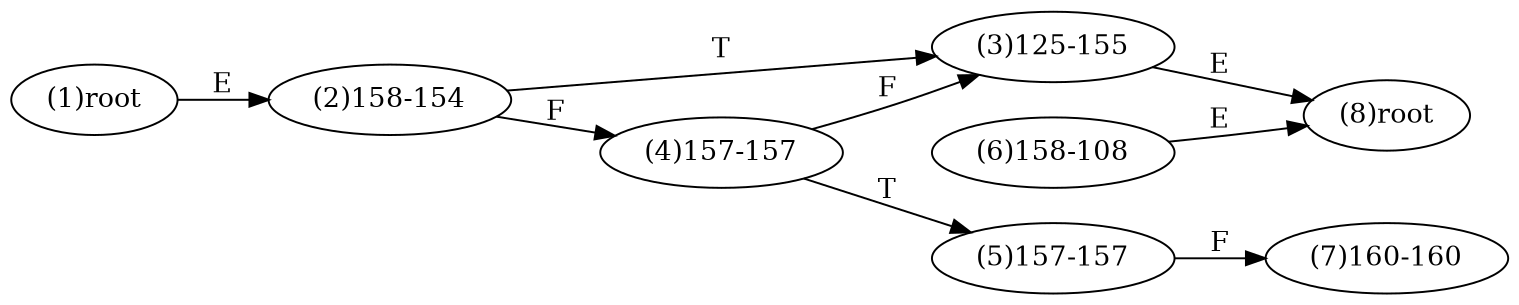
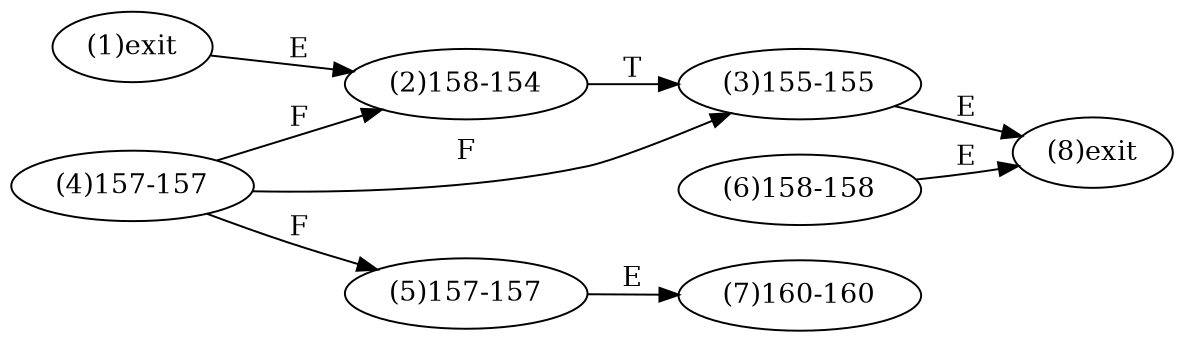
node "(3)125-155": label "(3)125-155" -> "(3)155-155"
node "(1)root": label "(1)root" -> "(1)exit"
node "(8)root": label "(8)root" -> "(8)exit"
edge "(2)158-154" -> "(4)157-157": reversed
node "(6)158-108": label "(6)158-108" -> "(6)158-158"
edge "(4)157-157" -> "(5)157-157": label "T" -> "F"
edge "(5)157-157" -> "(7)160-160": label "F" -> "E"
